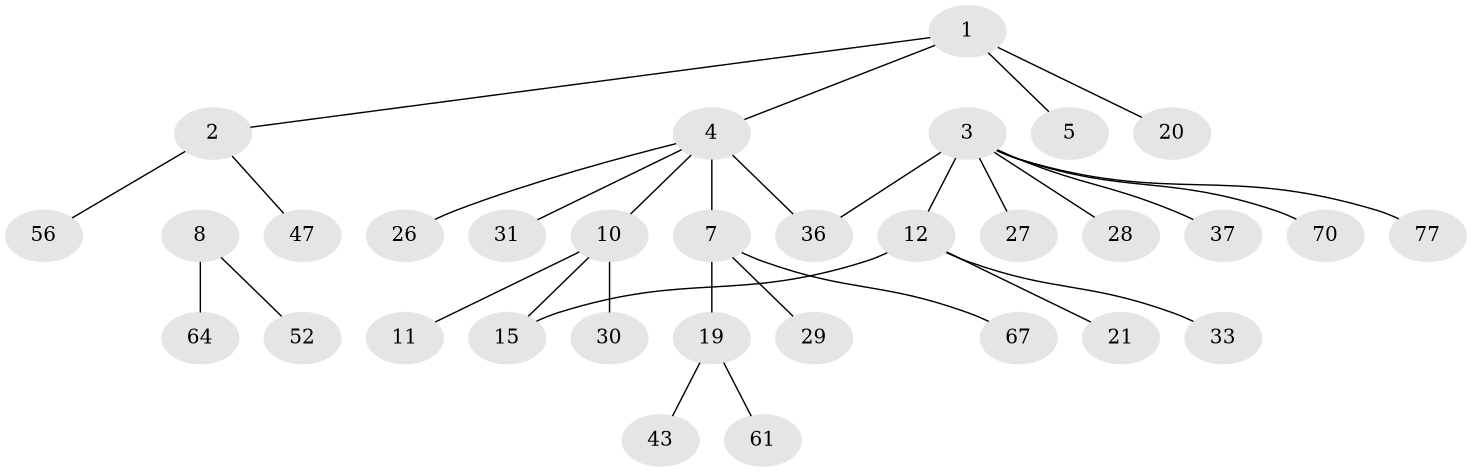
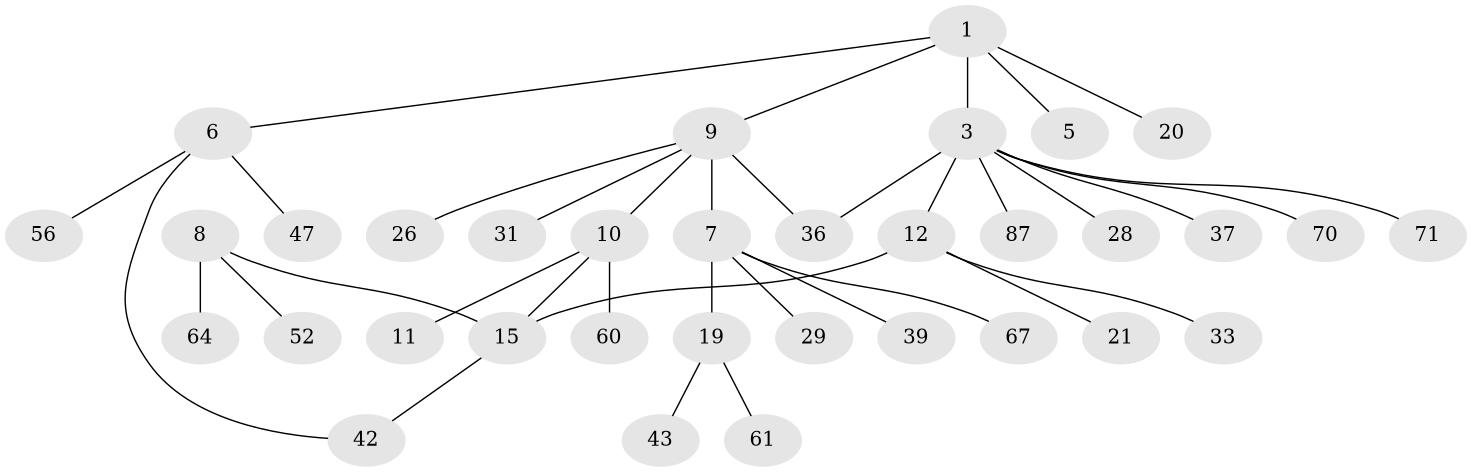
edge "1" -- "3": added
node "2": label "2" -> "6"
node "4": label "4" -> "9"
node "27": label "27" -> "87"
node "77": label "77" -> "71"
edge "8" -- "15": added
node "30": label "30" -> "60"
node "39": added
node "42": added
